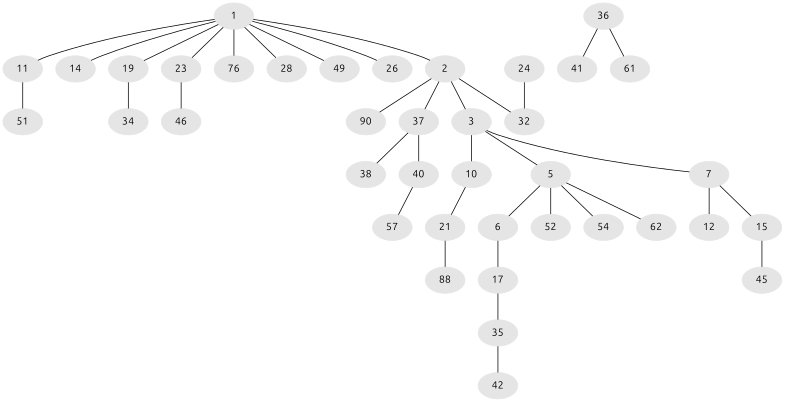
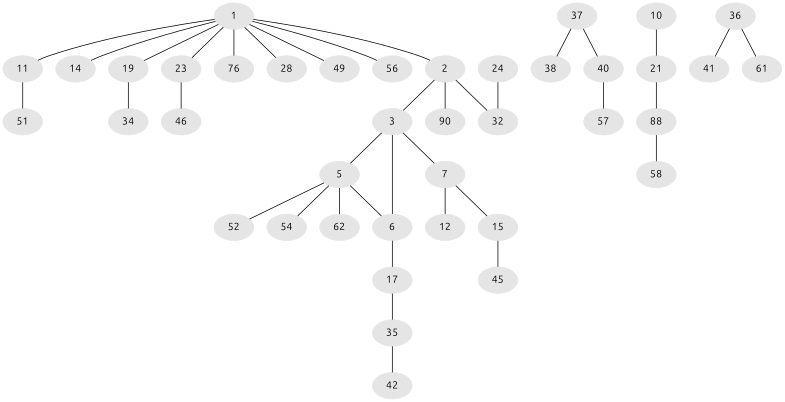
node "26": label "26" -> "56"
edge "2" -- "37": removed
edge "3" -- "10": now "3" -- "6"
node "58": added
